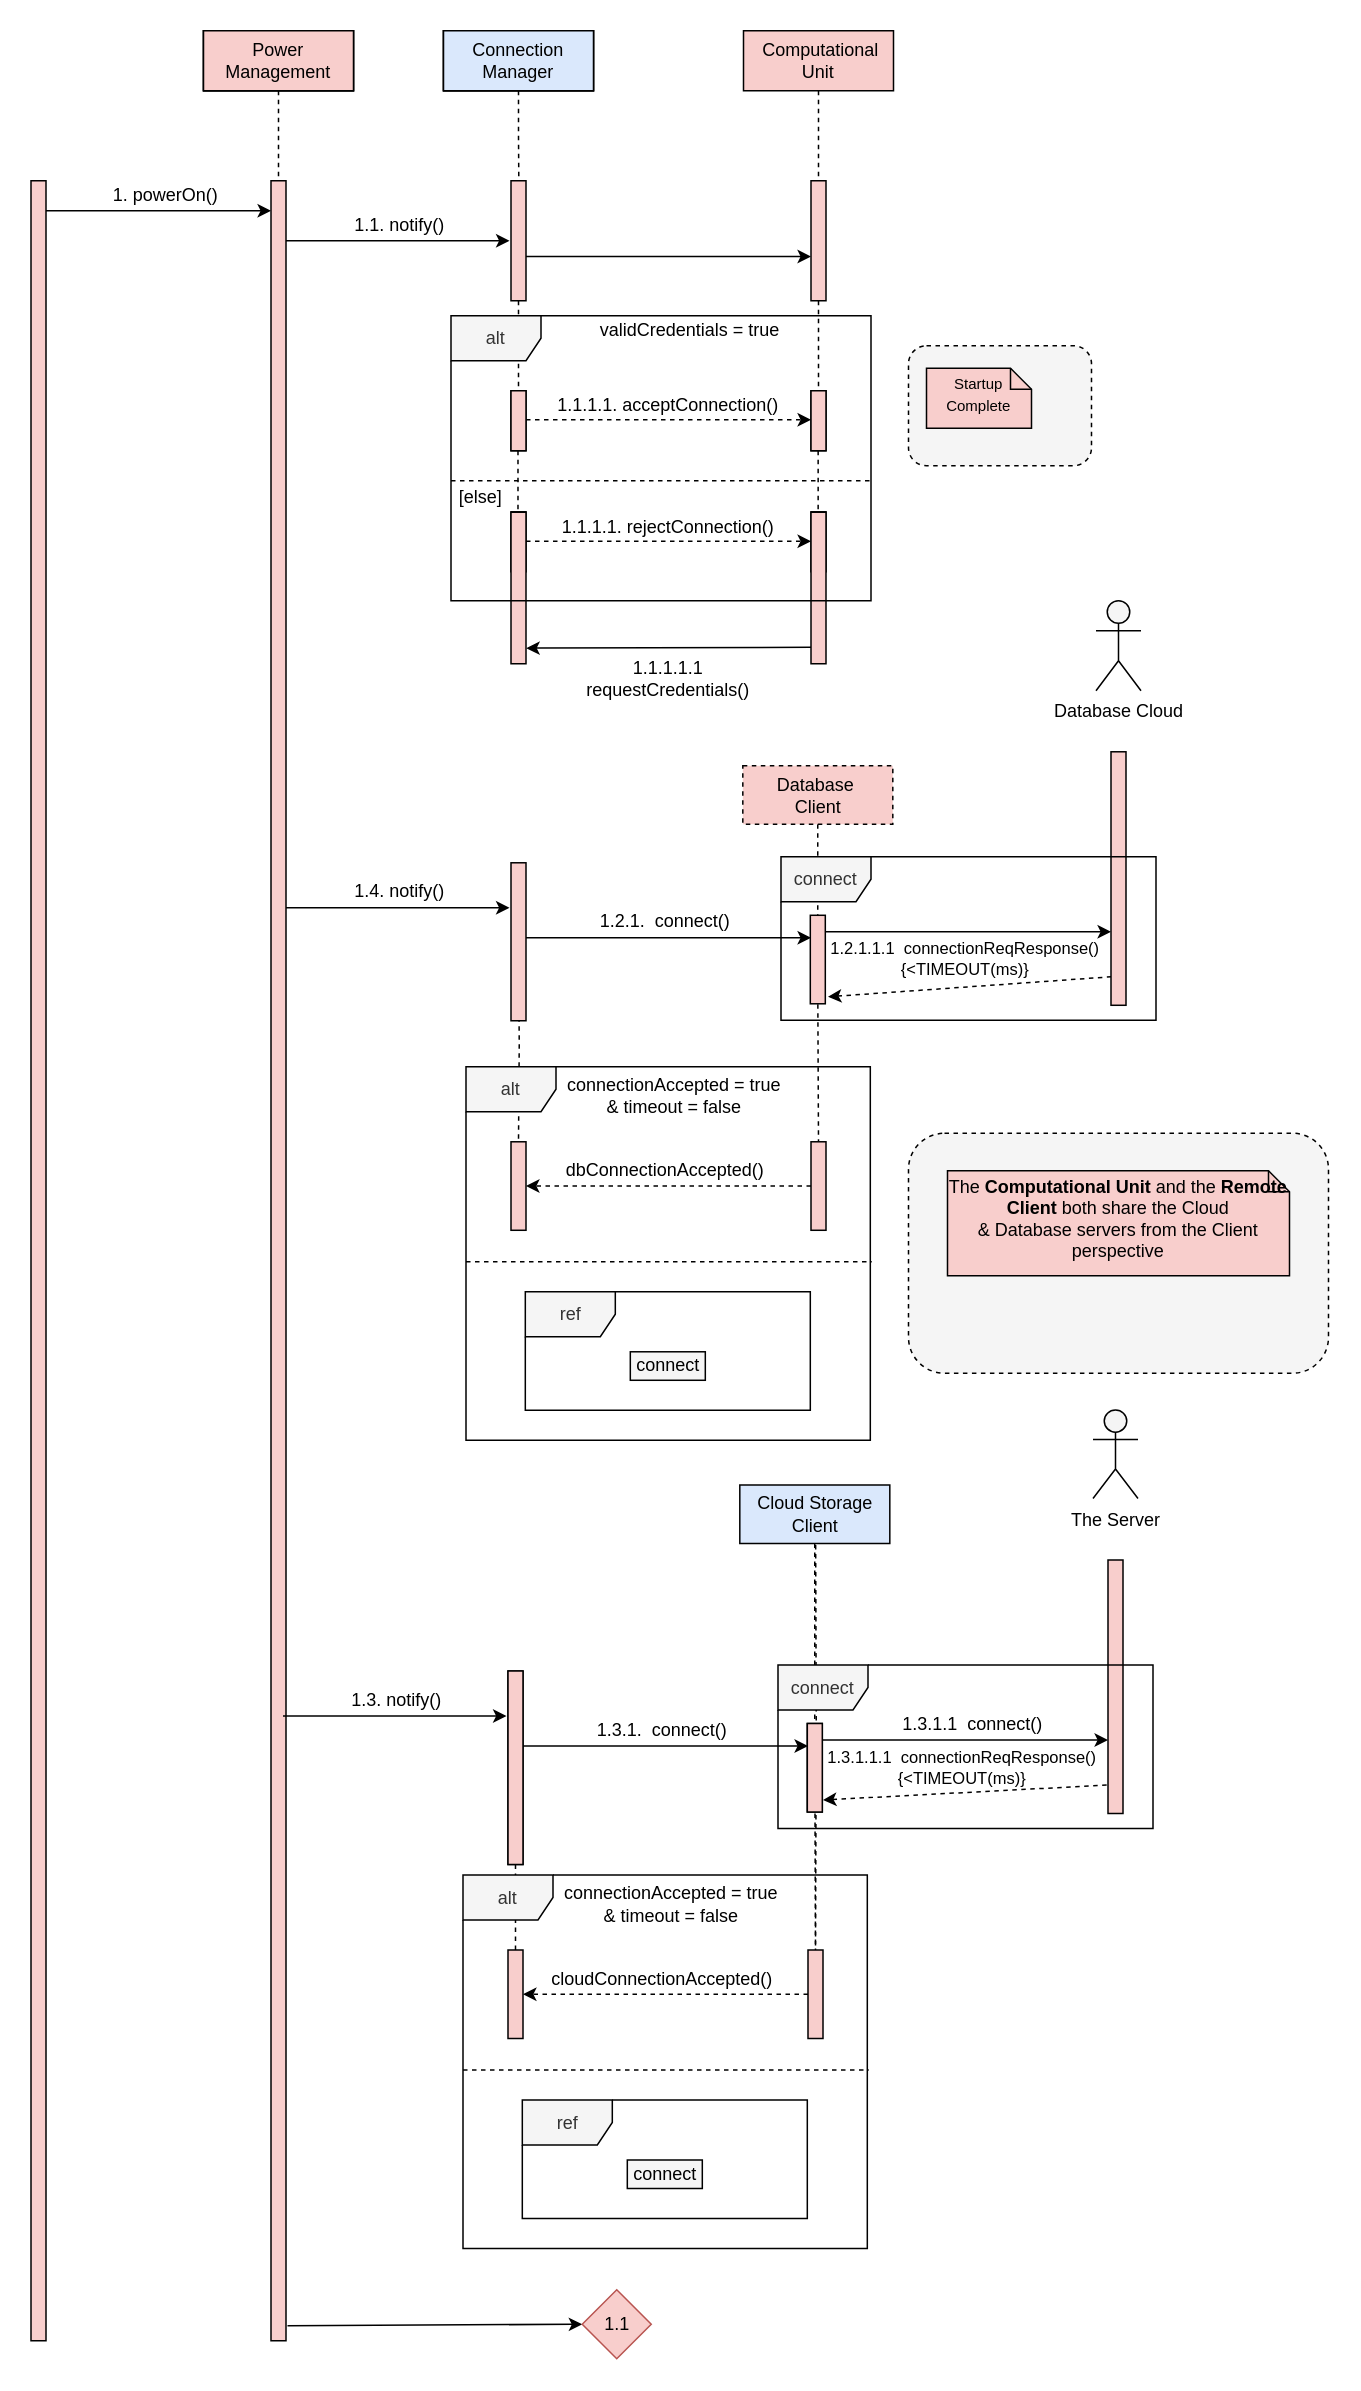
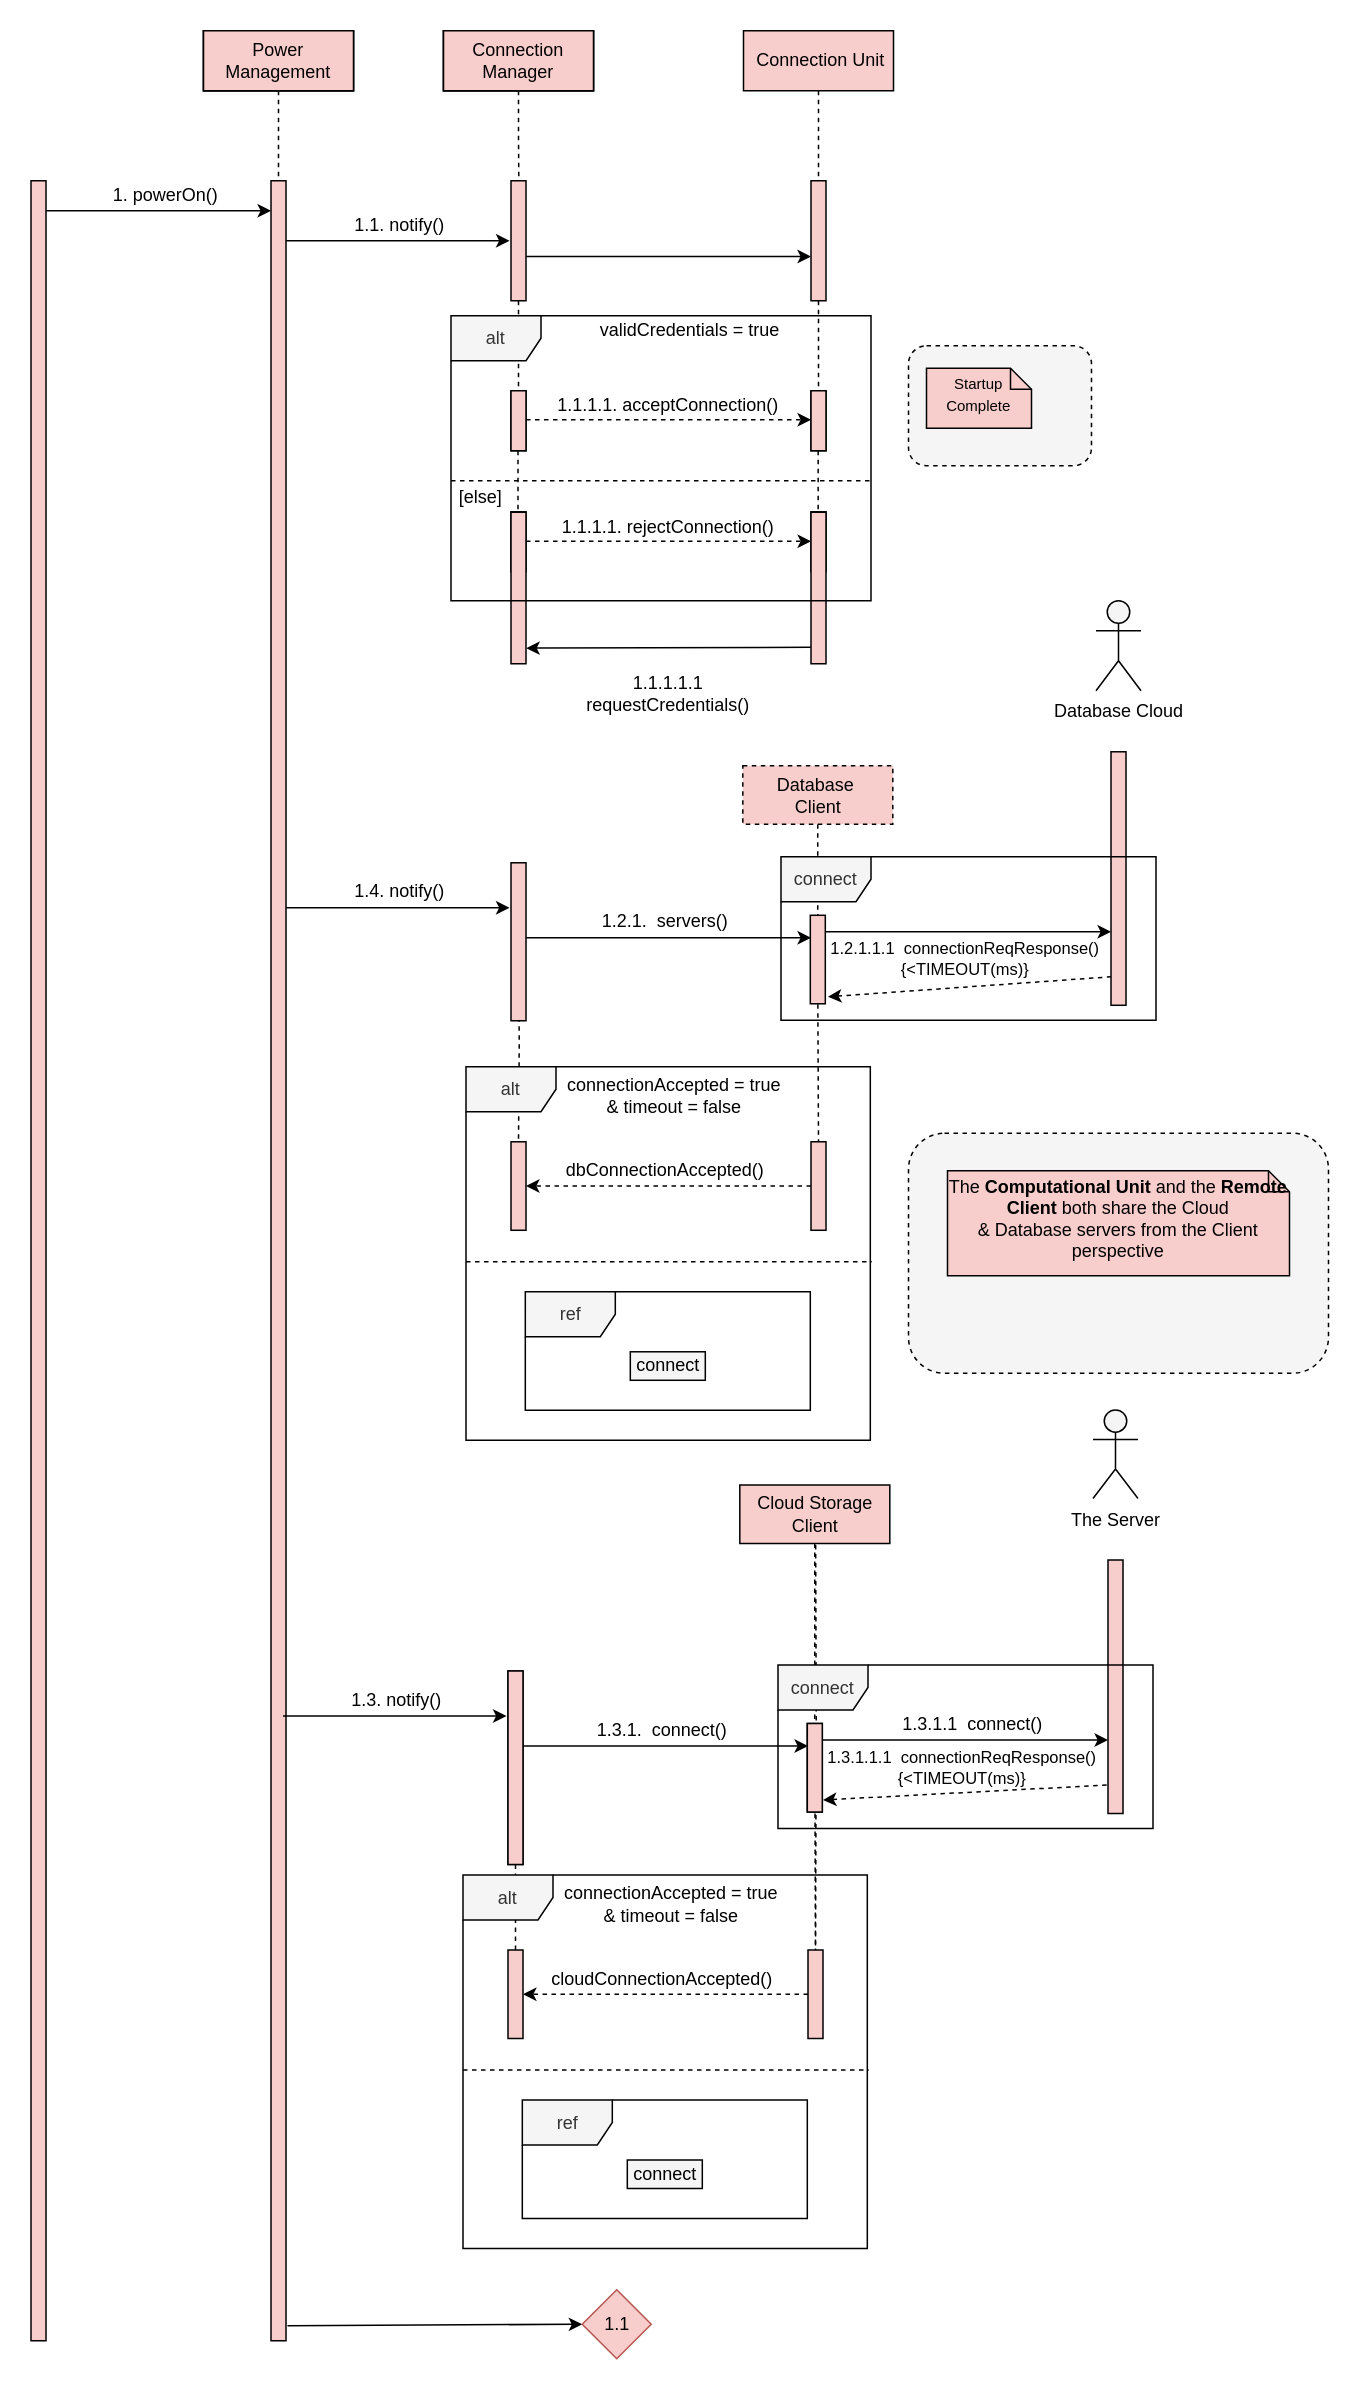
node "Connection Manager": fillcolor #dae8fc -> #f8cecc
node "Computational Unit": label "Computational Unit" -> "Connection Unit"
node "1.1.1.1.1 requestCredentials()": moved (668, 679) -> (668, 694)
node "1.2.1. connect()": label "1.2.1. connect()" -> "1.2.1. servers()"
node "Cloud Storage Client": fillcolor #dae8fc -> #f8cecc
